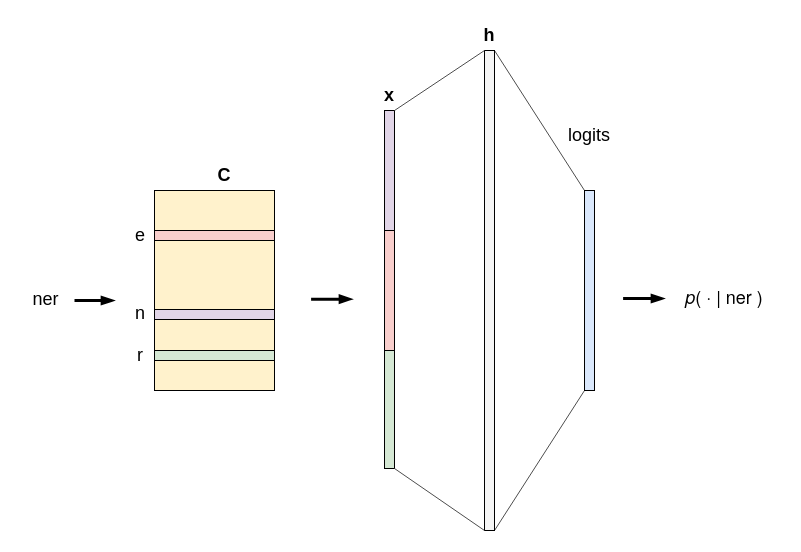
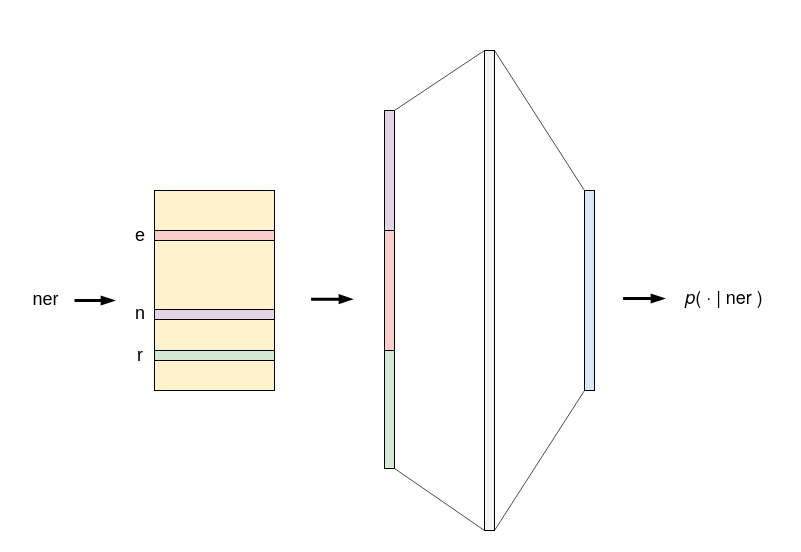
node "h": removed
node "x": removed
node "logits": removed
node "C": removed
